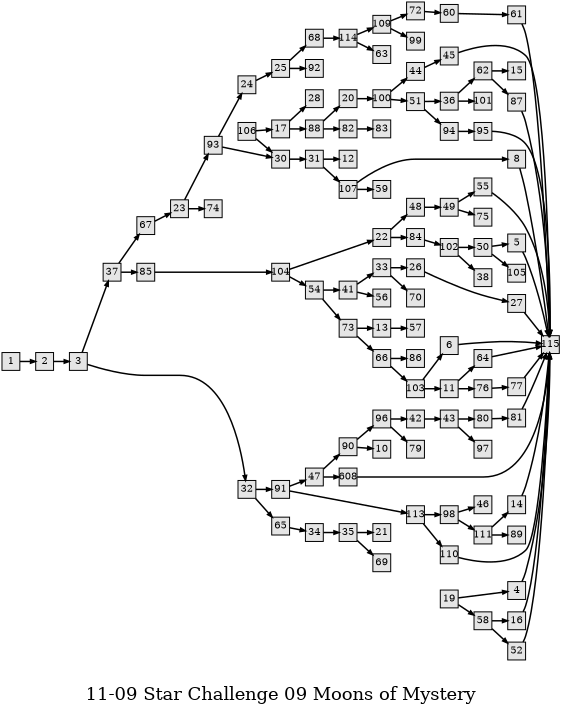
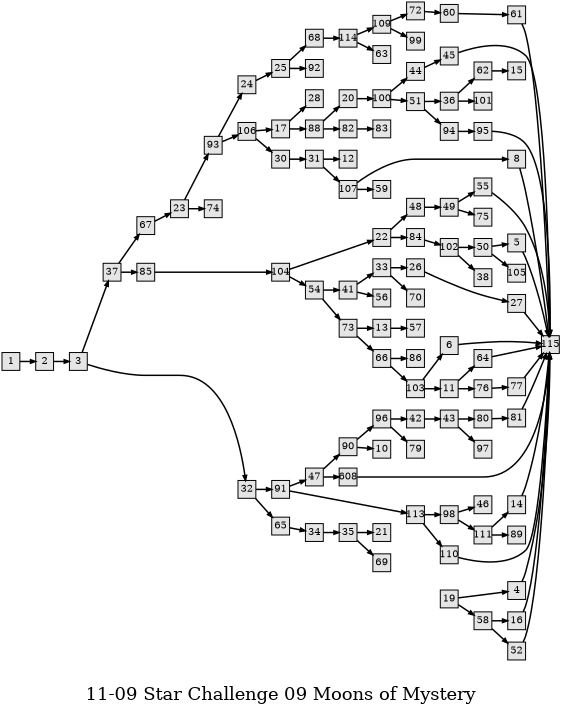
node "87": removed
edge "93" -> "30": now "93" -> "106"
